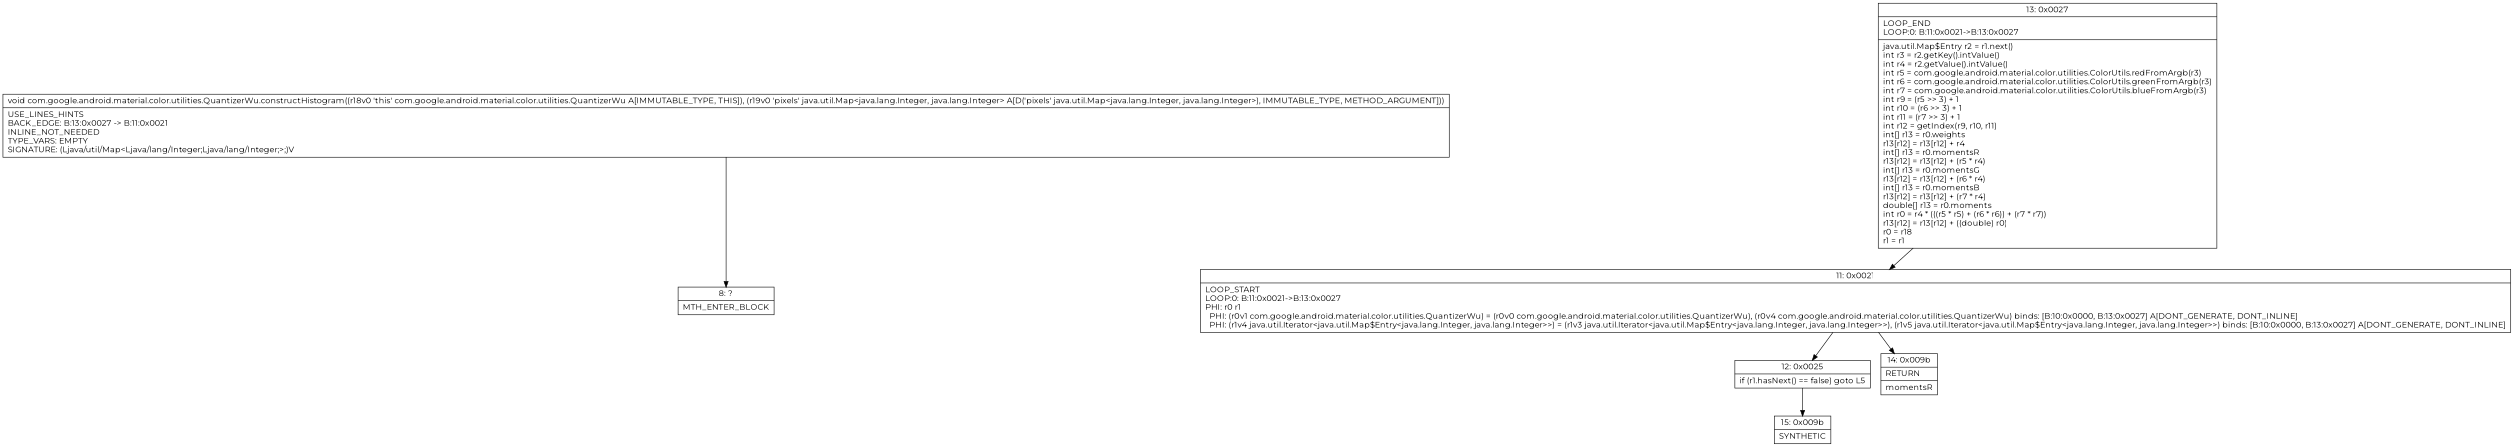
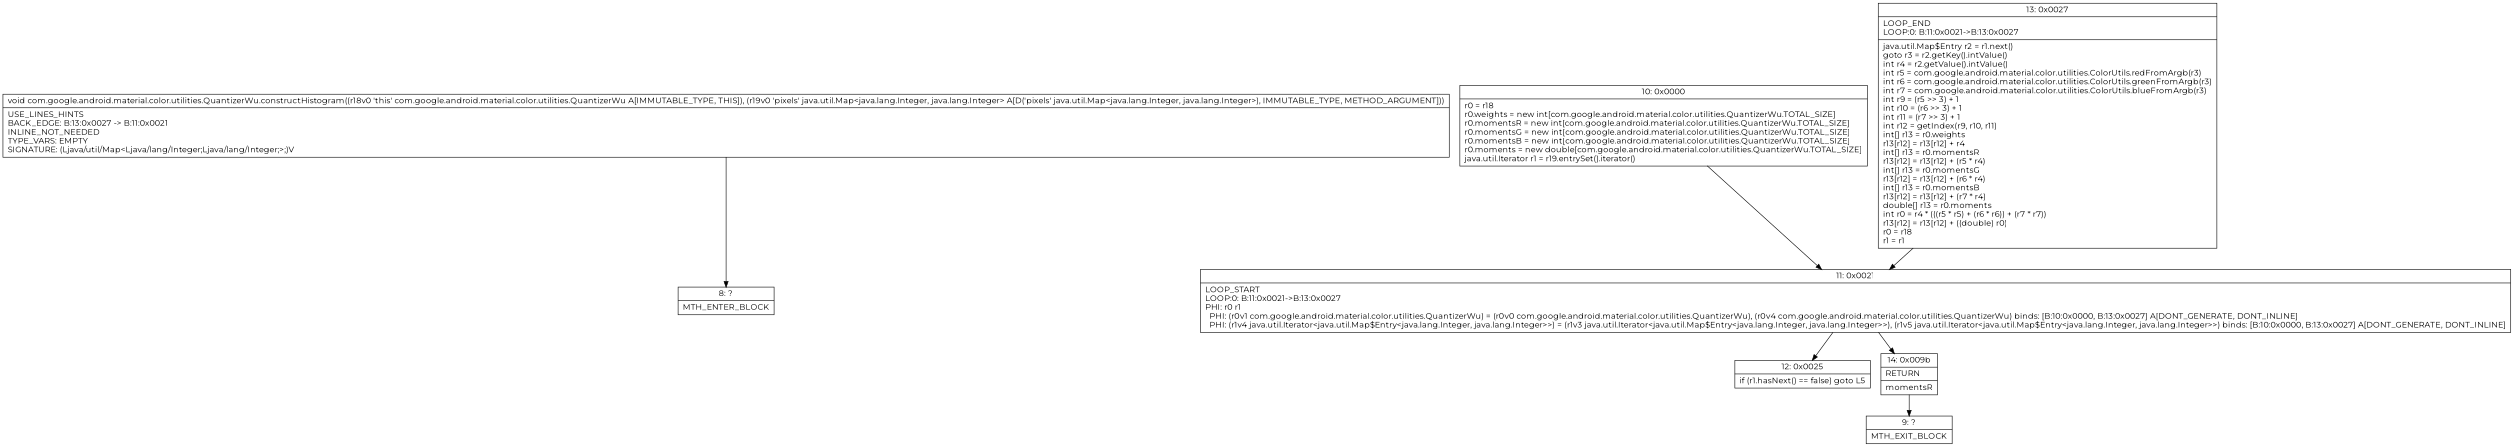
node "13: 0x0027": text "int r3 = r2.getKey().intValue()" -> "goto r3 = r2.getKey().intValue()"
node "10: 0x0000": added
node "15: 0x009b": removed
node "9: ?": added
